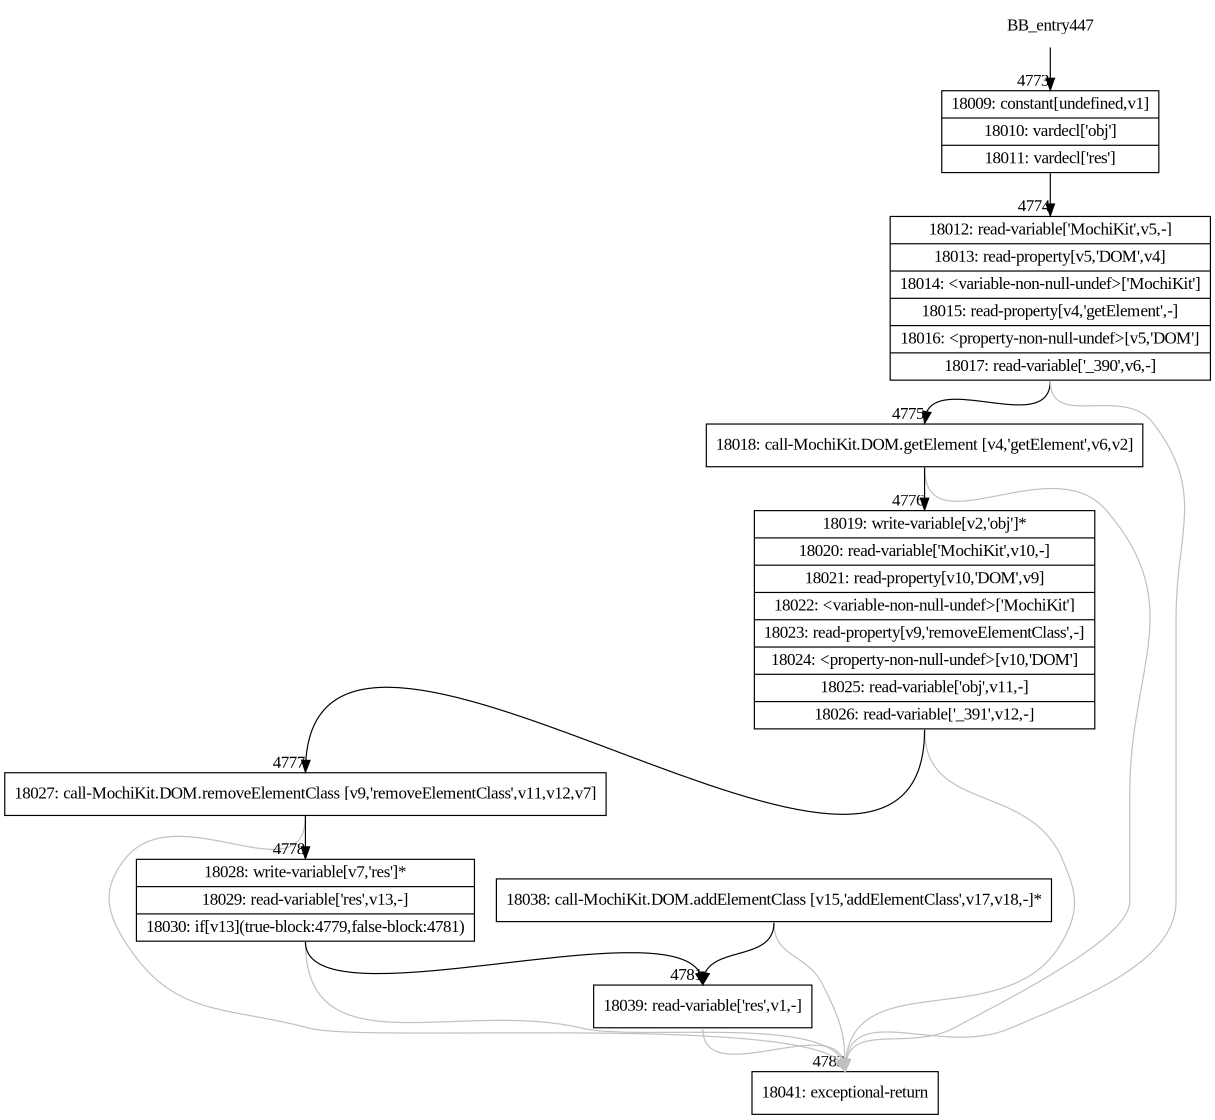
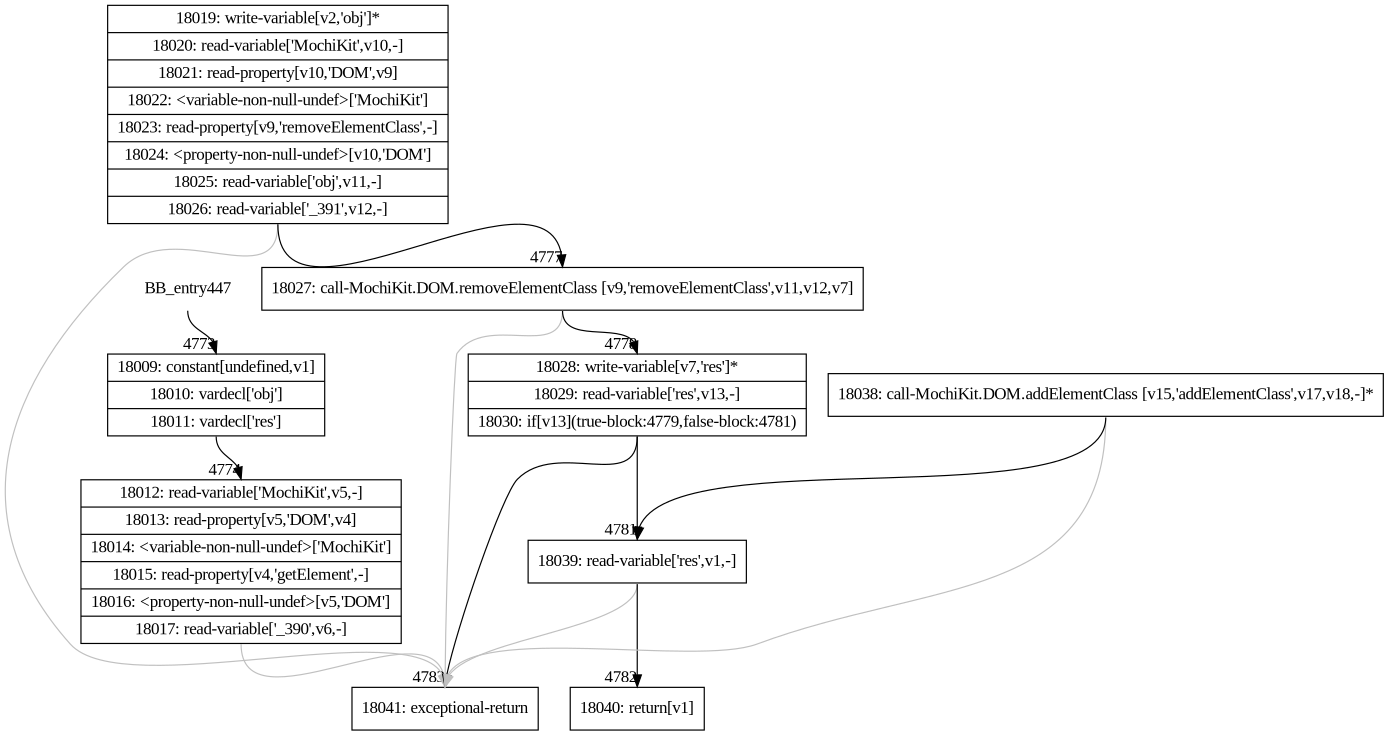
node "18018: call-MochiKit.DOM.getElement [v4,'getElement',v6,v2]": removed
node "18040: return[v1]": added
edge "18028: write-variable[v7,'res']*" -> "18041: exceptional-return": color gray -> black
